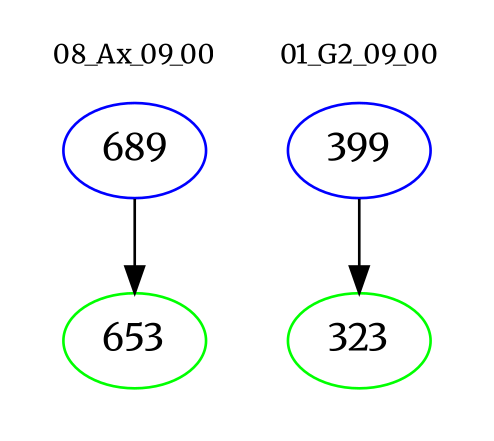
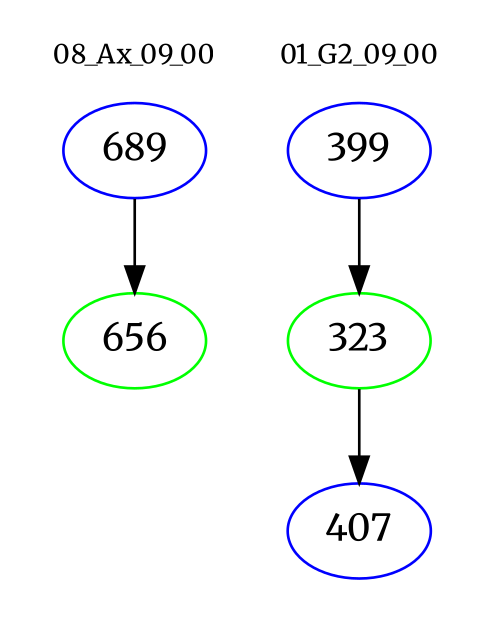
node "653": label "653" -> "656"
node "407": added
